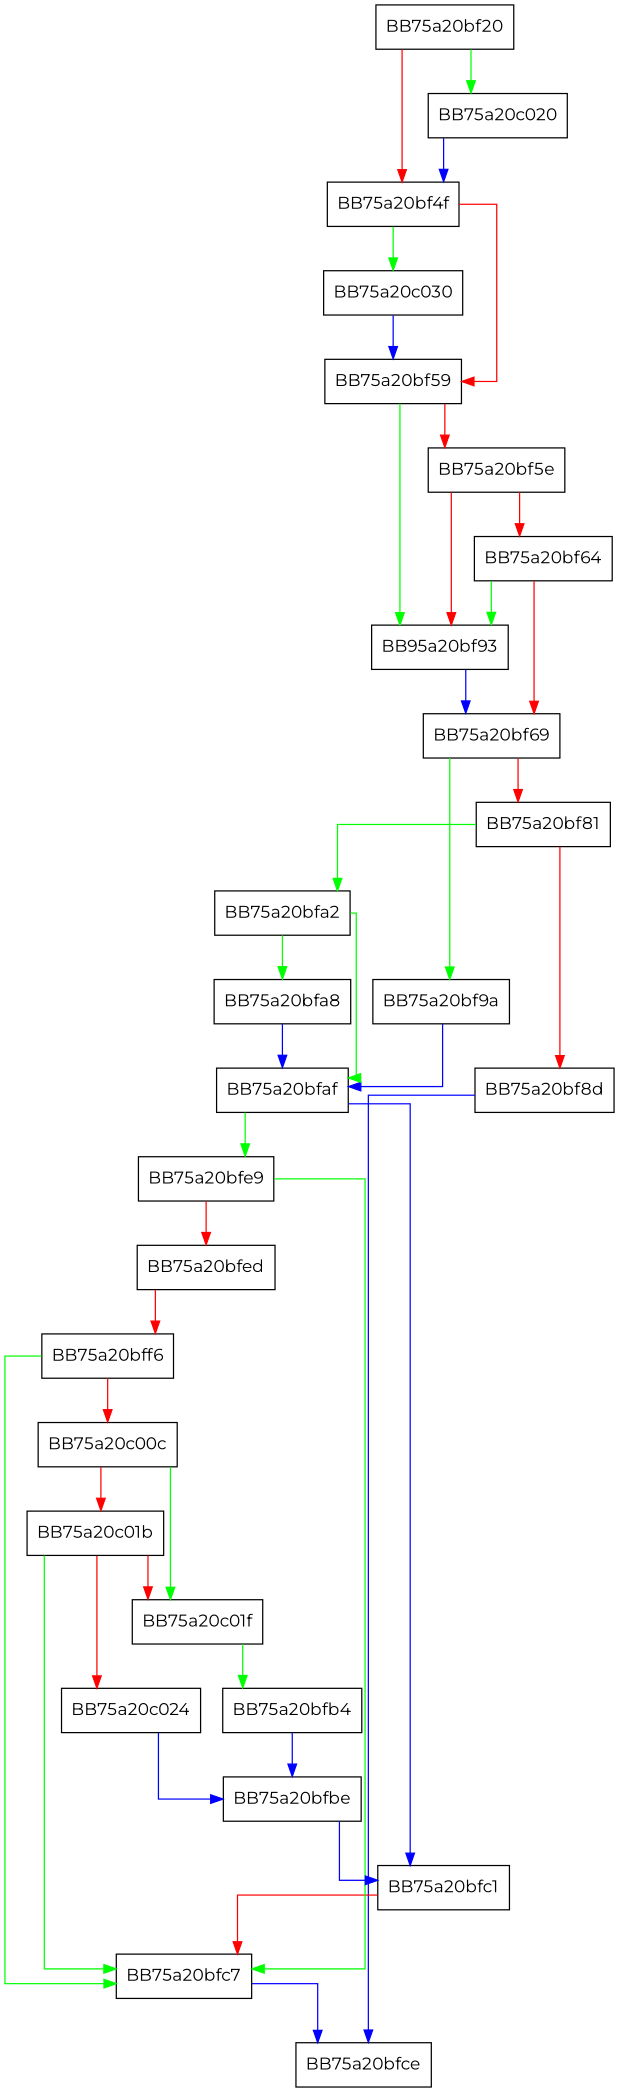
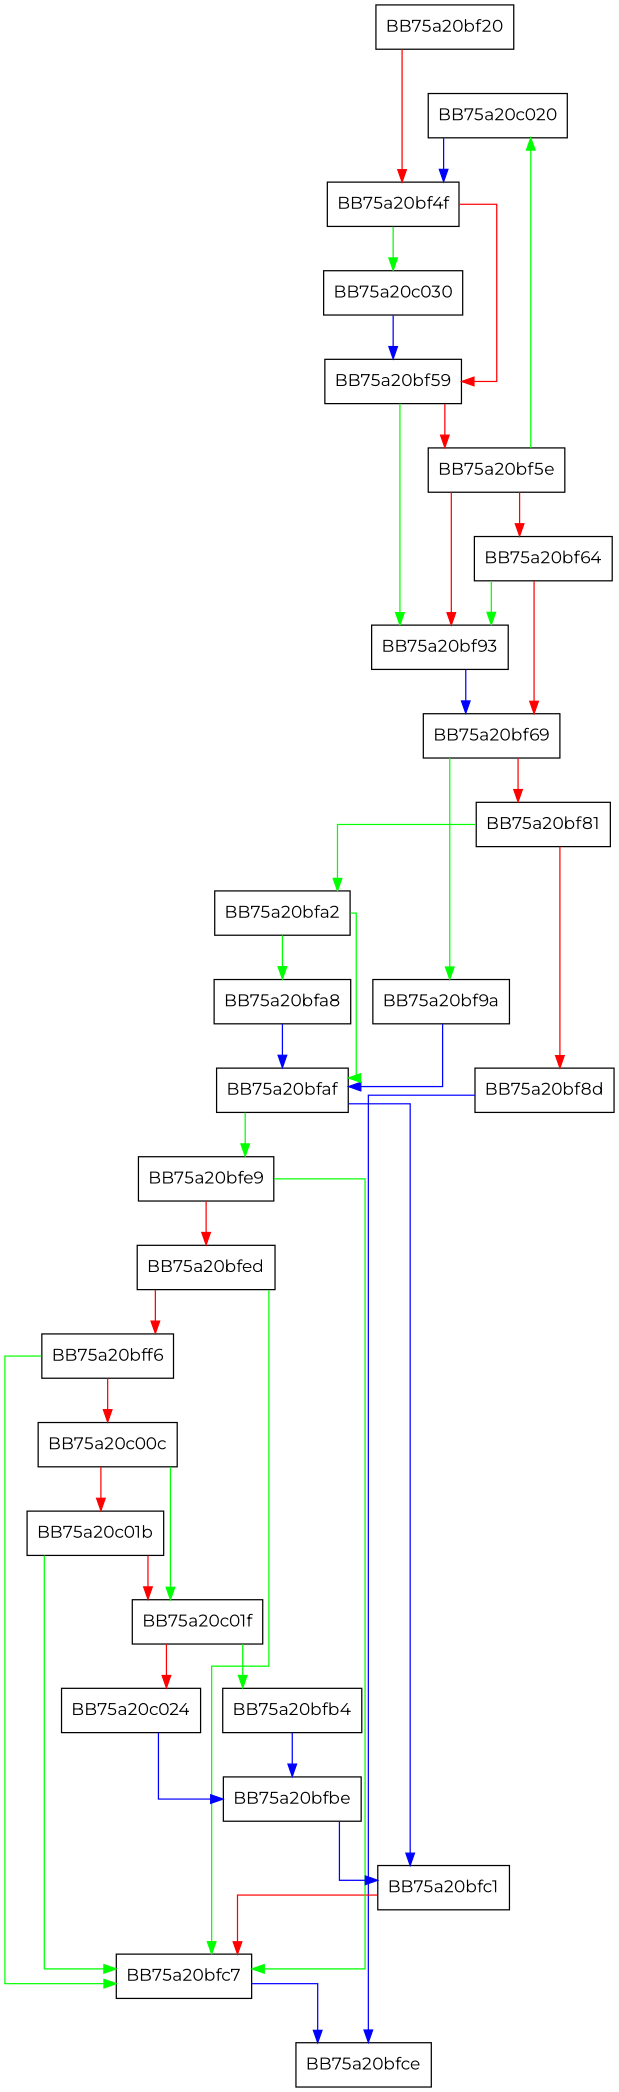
edge "BB75a20bf20" -> "BB75a20c020": now "BB75a20bf5e" -> "BB75a20c020"
node "BB95a20bf93": label "BB95a20bf93" -> "BB75a20bf93"
edge "BB75a20c01b" -> "BB75a20c024": now "BB75a20c01f" -> "BB75a20c024"
edge "BB75a20bfed" -> "BB75a20bfc7": added
